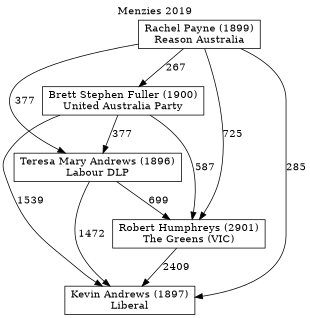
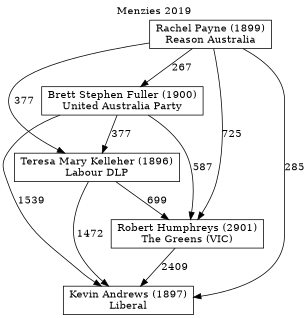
node "Teresa Mary Andrews (1896) Labour DLP": label "Teresa Mary Andrews (1896) Labour DLP" -> "Teresa Mary Kelleher (1896) Labour DLP"
